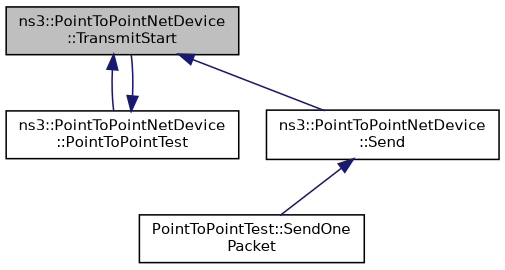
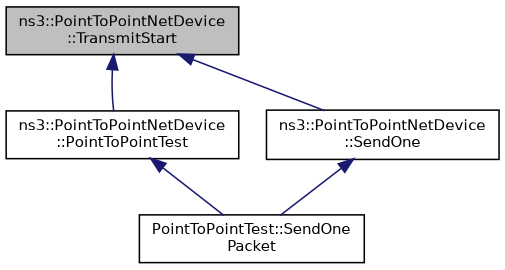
edge "ns3::PointToPointNetDevice ::TransmitStart" -> "ns3::PointToPointNetDevice ::PointToPointTest": now "PointToPointTest::SendOne Packet" -> "ns3::PointToPointNetDevice ::PointToPointTest"
node "ns3::PointToPointNetDevice ::Send": label "ns3::PointToPointNetDevice ::Send" -> "ns3::PointToPointNetDevice ::SendOne"
